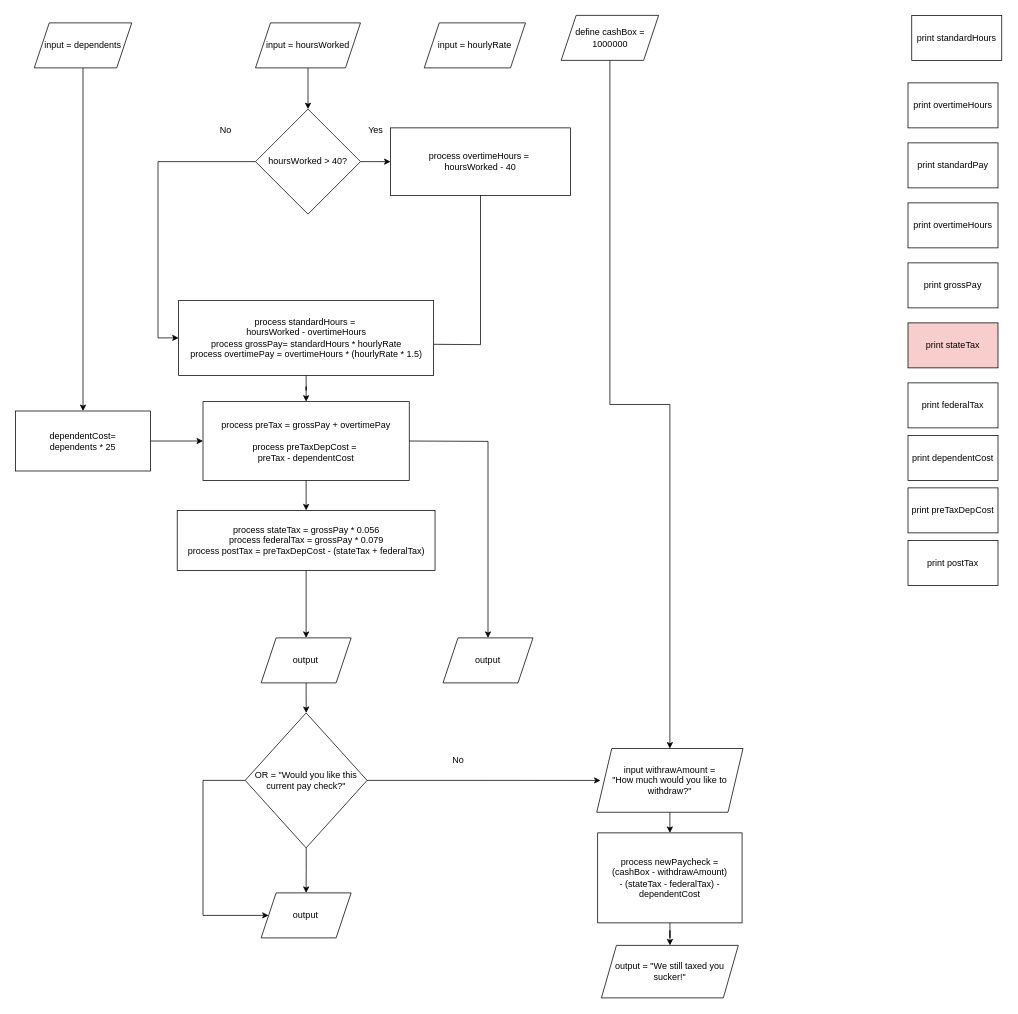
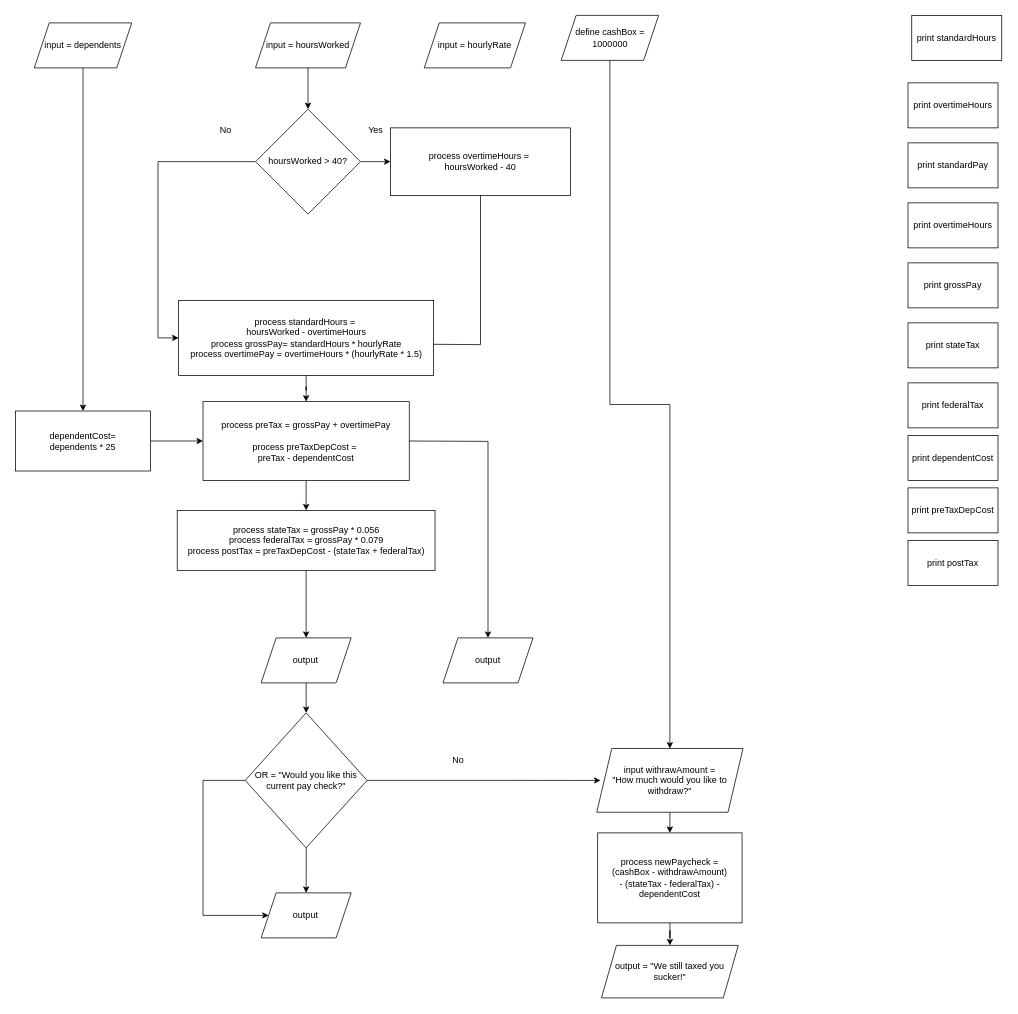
node "print stateTax": fillcolor #f8cecc -> #ffffff
